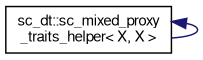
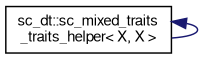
node "sc_dt::sc_mixed_proxy _traits_helper< X, X >": label "sc_dt::sc_mixed_proxy _traits_helper< X, X >" -> "sc_dt::sc_mixed_traits _traits_helper< X, X >"
